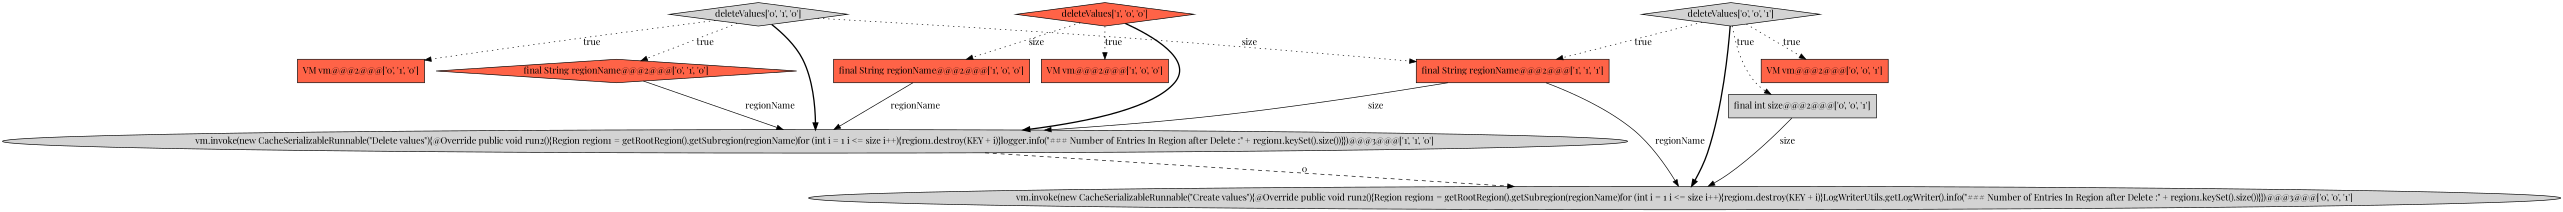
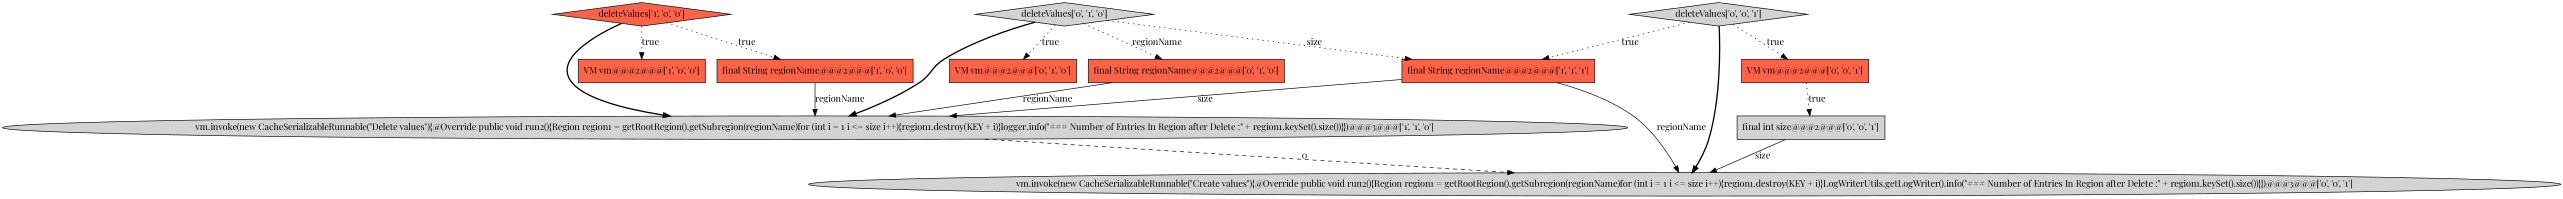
edge "deleteValues['0', '1', '0']" -> "final String regionName@@@2@@@['0', '1', '0']": label "true" -> "regionName"
edge "deleteValues['1', '0', '0']" -> "final String regionName@@@2@@@['1', '0', '0']": label "size" -> "true"
edge "deleteValues['0', '0', '1']" -> "final int size@@@2@@@['0', '0', '1']": now "VM vm@@@2@@@['0', '0', '1']" -> "final int size@@@2@@@['0', '0', '1']"
node "final String regionName@@@2@@@['0', '1', '0']": shape diamond -> box
